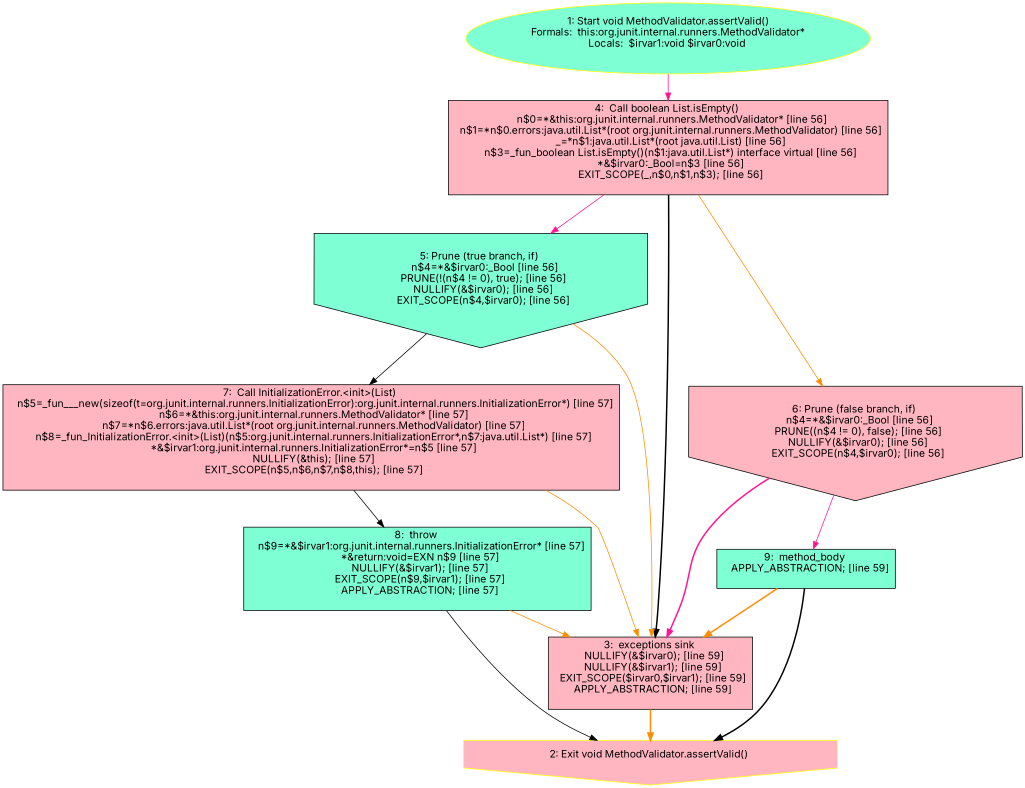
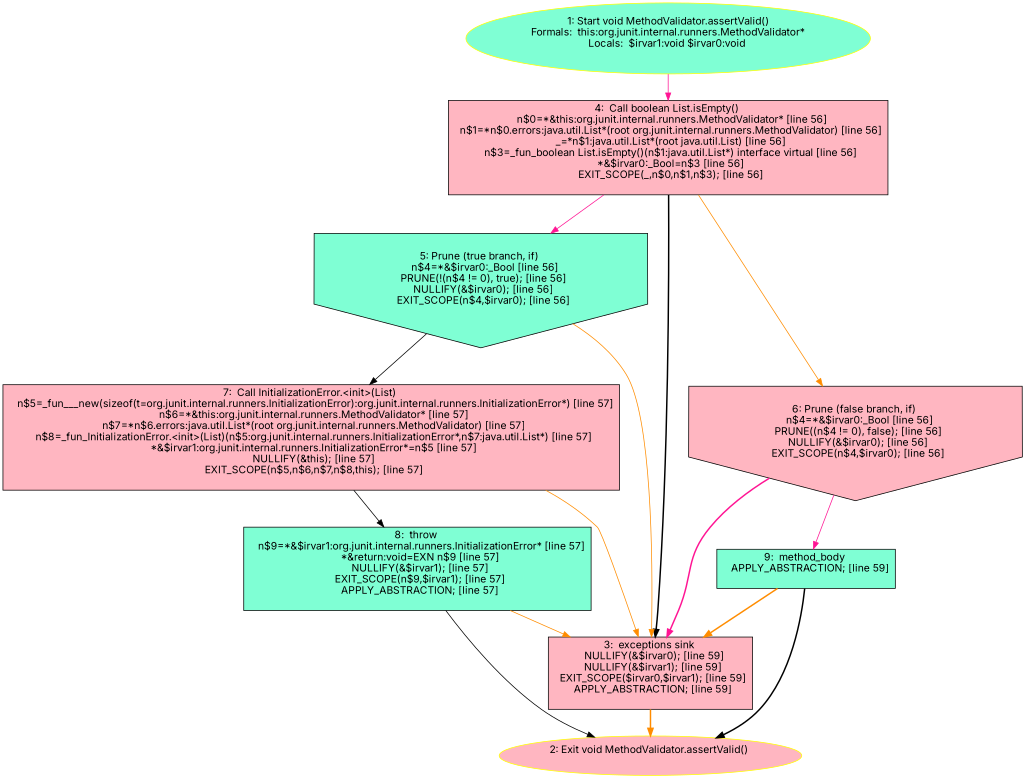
node "2: Exit void MethodValidator.assertValid()": shape invhouse -> ellipse
